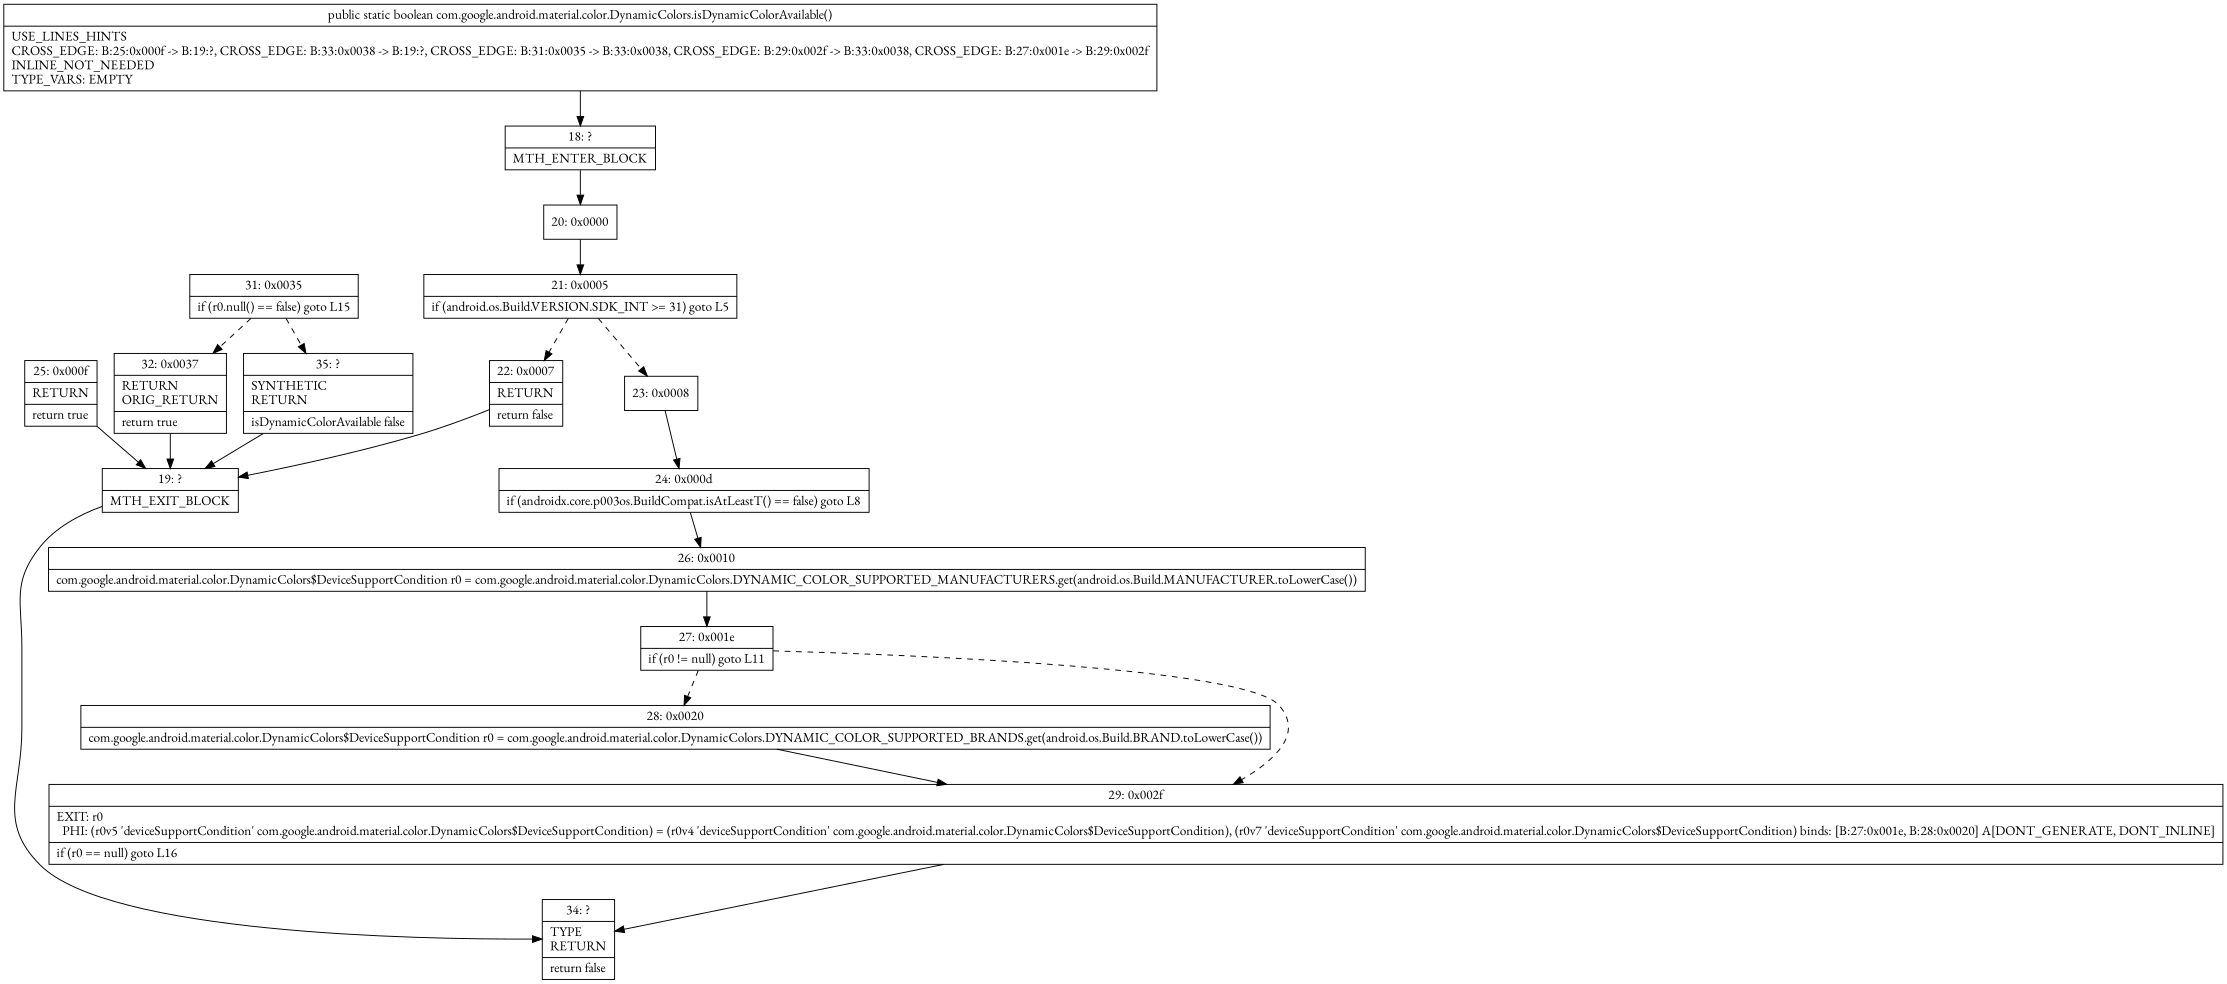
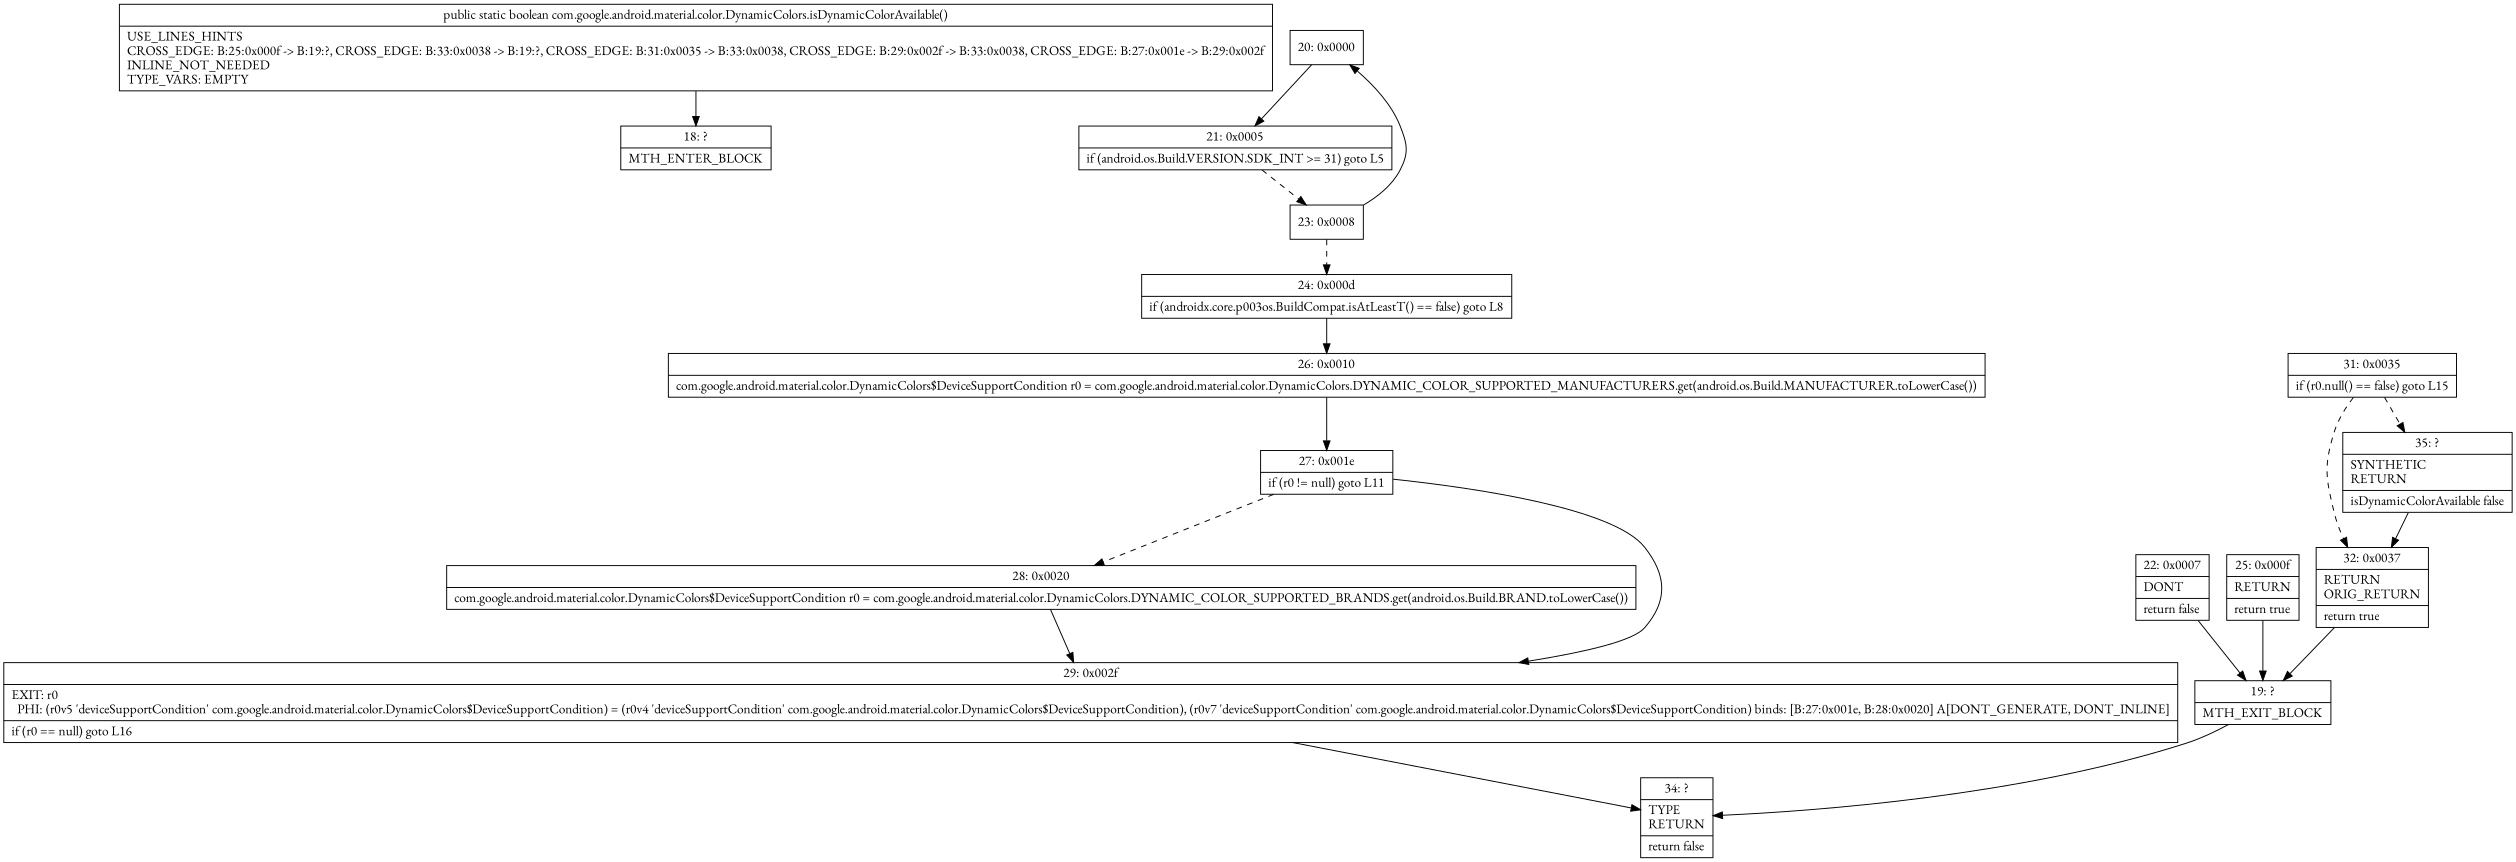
edge "18: ?" -> "20: 0x0000": now "23: 0x0008" -> "20: 0x0000"
edge "21: 0x0005" -> "22: 0x0007": removed
node "22: 0x0007": text "RETURN" -> "DONT"
edge "23: 0x0008" -> "24: 0x000d": style solid -> dashed
edge "35: ?" -> "19: ?": now "35: ?" -> "32: 0x0037"
edge "27: 0x001e" -> "29: 0x002f": style dashed -> solid
